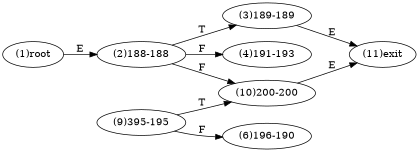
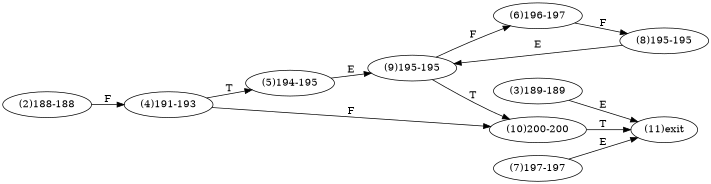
edge "(2)188-188" -> "(3)189-189": removed, label "T"
node "(8)195-195": added
node "(1)root": removed
edge "(10)200-200" -> "(11)exit": label "E" -> "T"
edge "(2)188-188" -> "(10)200-200": now "(4)191-193" -> "(10)200-200"
node "(5)194-195": added
node "(9)395-195": label "(9)395-195" -> "(9)195-195"
node "(6)196-190": label "(6)196-190" -> "(6)196-197"
node "(7)197-197": added
